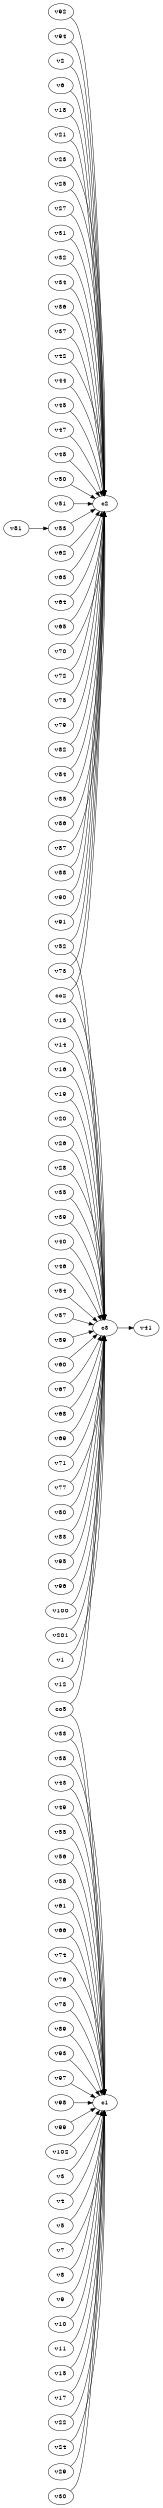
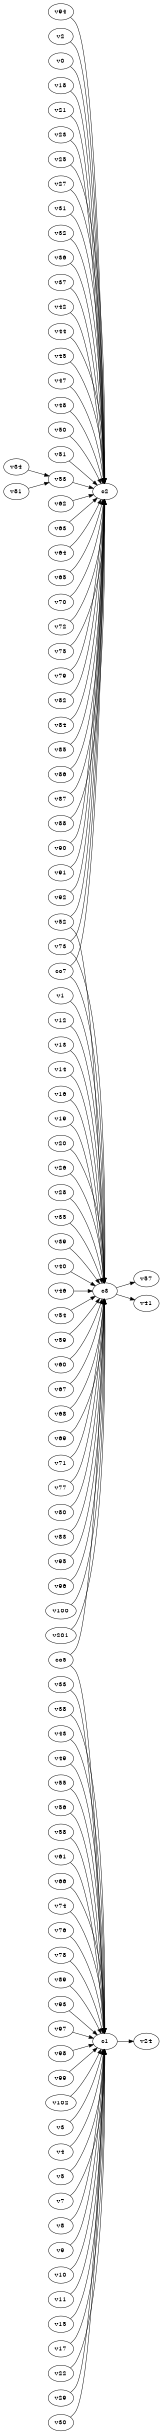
node "v6": label "v6" -> "v0"
edge "v34" -> "c2": now "v34" -> "v53"
node "co2": label "co2" -> "co7"
edge "v57" -> "c3": reversed
edge "v24" -> "c1": reversed
